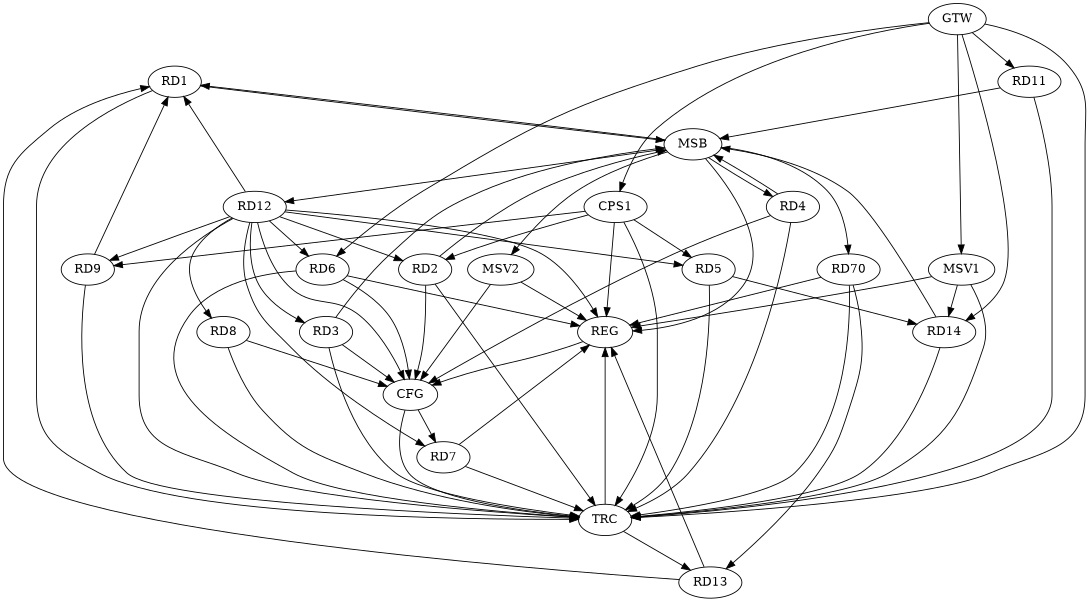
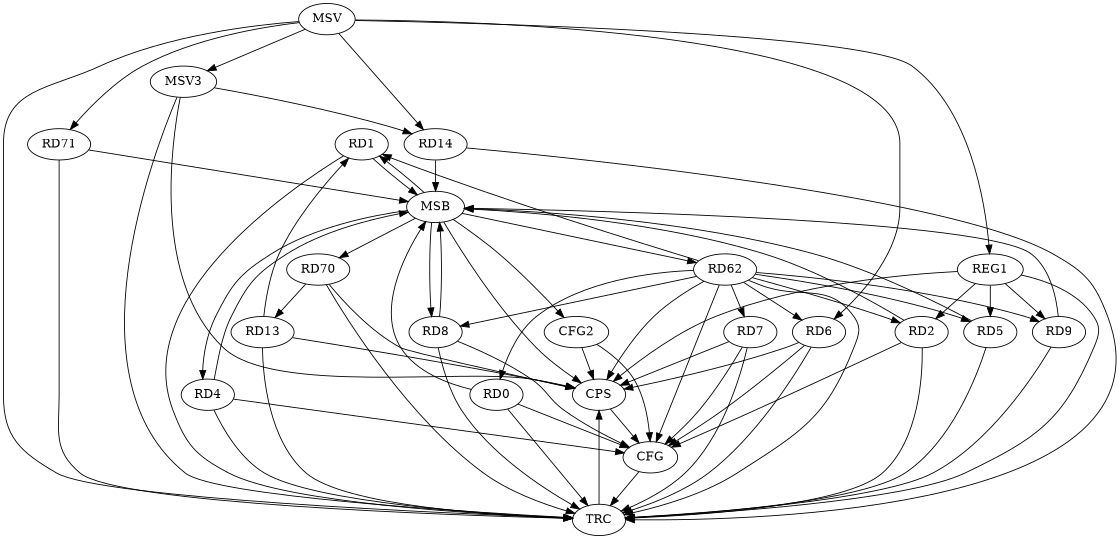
node "GTW": label "GTW" -> "MSV"
node "RD11": label "RD11" -> "RD71"
edge "RD9" -> "RD1": now "RD9" -> "MSB"
node "RD12": label "RD12" -> "RD62"
node "CPS1": label "CPS1" -> "REG1"
edge "MSB" -> "RD8": added
node "MSV2": label "MSV2" -> "CFG2"
node "MSV1": label "MSV1" -> "MSV3"
edge "RD8" -> "MSB": added
edge "RD5" -> "RD14": now "RD5" -> "MSB"
node "RD3": label "RD3" -> "RD0"
node "REG": label "REG" -> "CPS"
edge "CFG" -> "RD7": reversed
edge "TRC" -> "RD13": reversed
